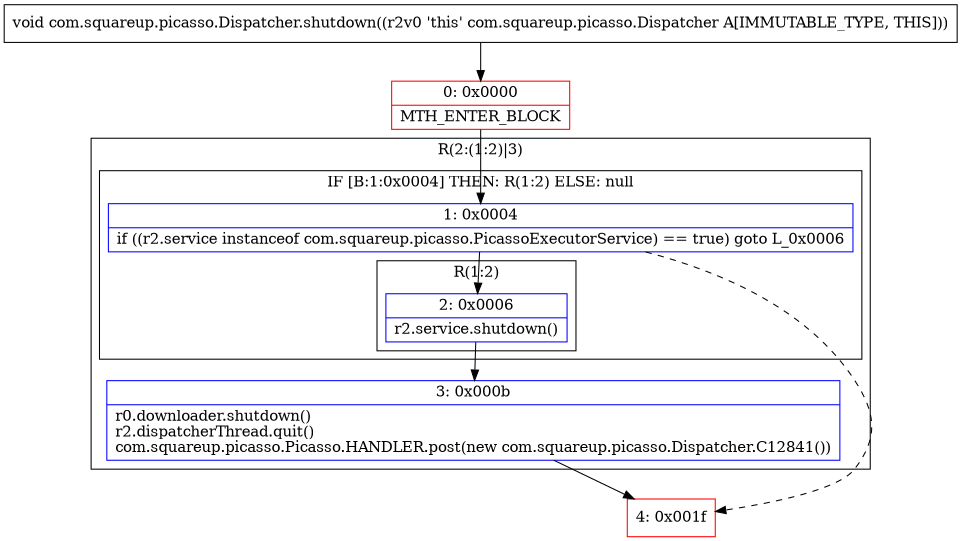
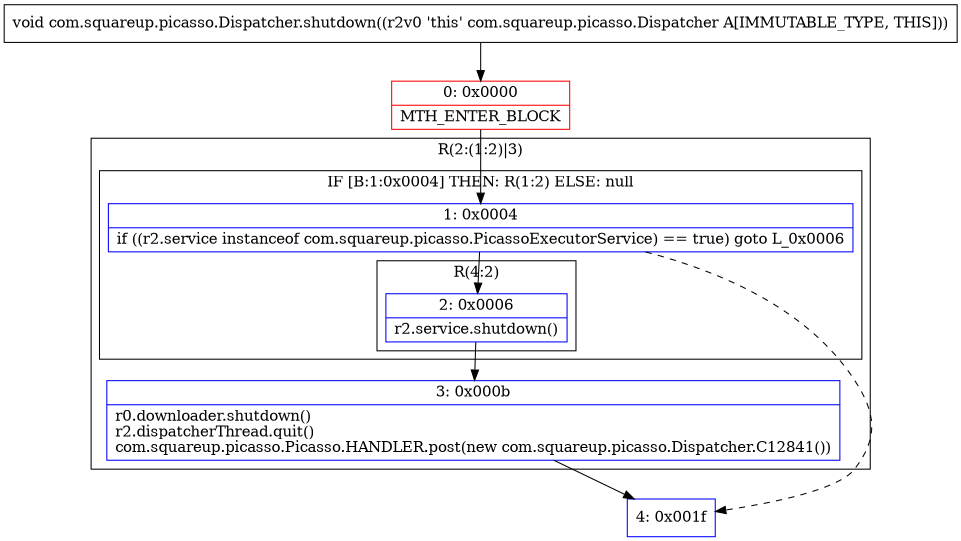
cluster "R(1:2)": label "R(1:2)" -> "R(4:2)"
node "4: 0x001f": color red -> blue
